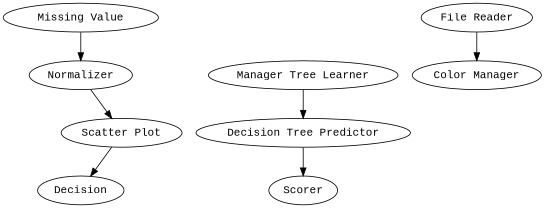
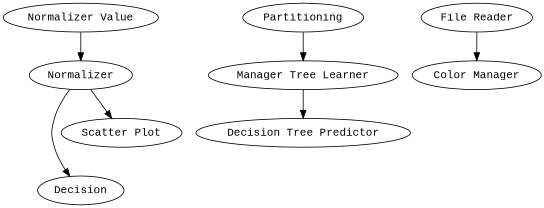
node "Missing Value": label "Missing Value" -> "Normalizer Value"
node "Partitioning": added
edge "Scatter Plot" -> "Decision": now "Normalizer" -> "Decision"
node "Scorer": removed
